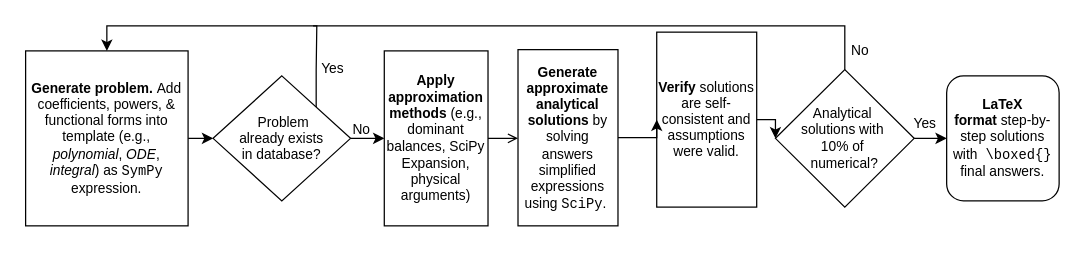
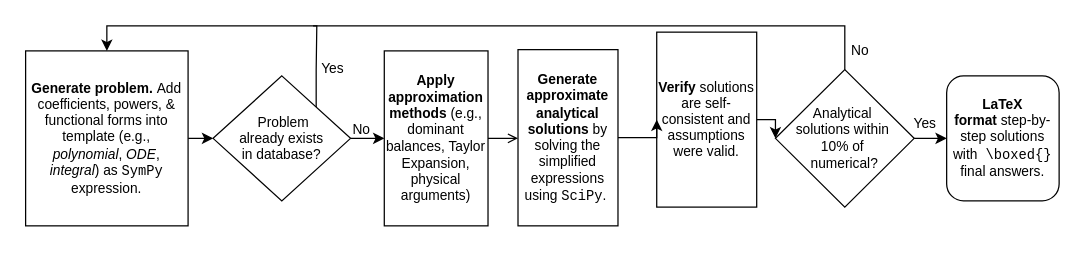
node "Apply approximation methods (e.g., dominant balances, SciPy Expansion, physical arguments)": label "Apply approximation methods (e.g., dominant balances, SciPy Expansion, physical arguments)" -> "Apply approximation methods (e.g., dominant balances, Taylor Expansion, physical arguments)"
node "Generate approximate analytical solutions by solving answers simplified expressions using SciPy.": label "Generate approximate analytical solutions by solving answers simplified expressions using SciPy." -> "Generate approximate analytical solutions by solving the simplified expressions using SciPy."
node "Analytical solutions with 10% of numerical?": label "Analytical solutions with 10% of numerical?" -> "Analytical solutions within 10% of numerical?"
